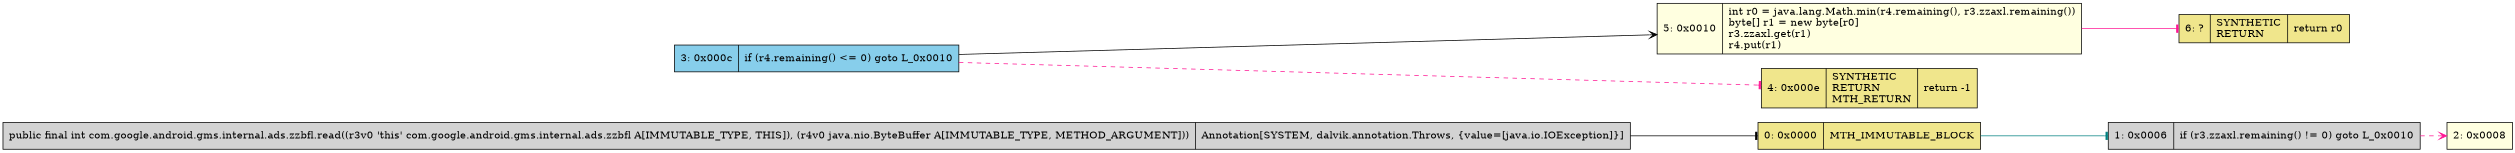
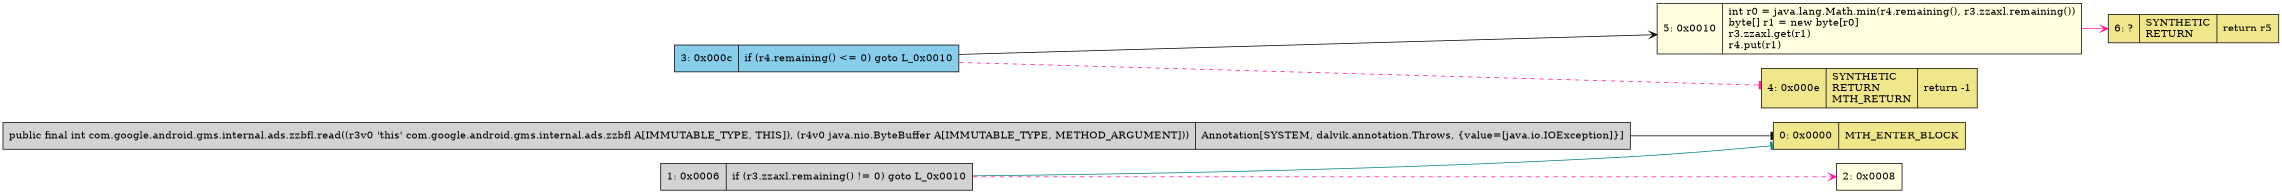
node "6: ?": text "return r0" -> "return r5"
edge "5: 0x0010" -> "6: ?": arrowhead tee -> vee
node "0: 0x0000": text "MTH_IMMUTABLE_BLOCK" -> "MTH_ENTER_BLOCK"
edge "0: 0x0000" -> "1: 0x0006": reversed
